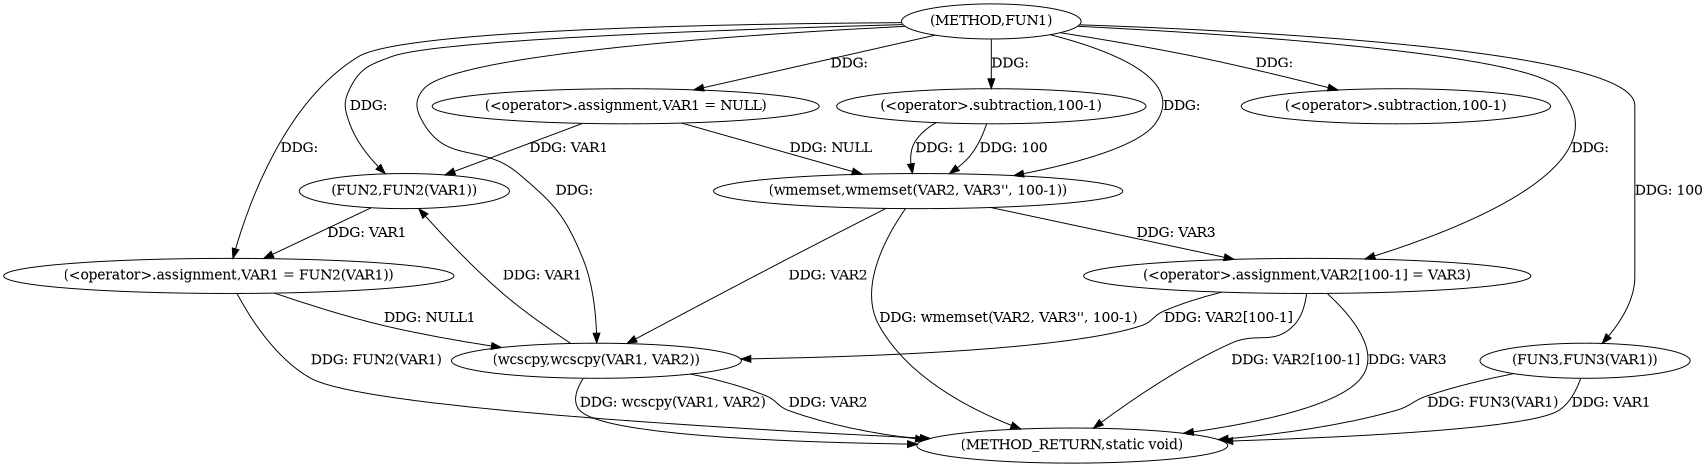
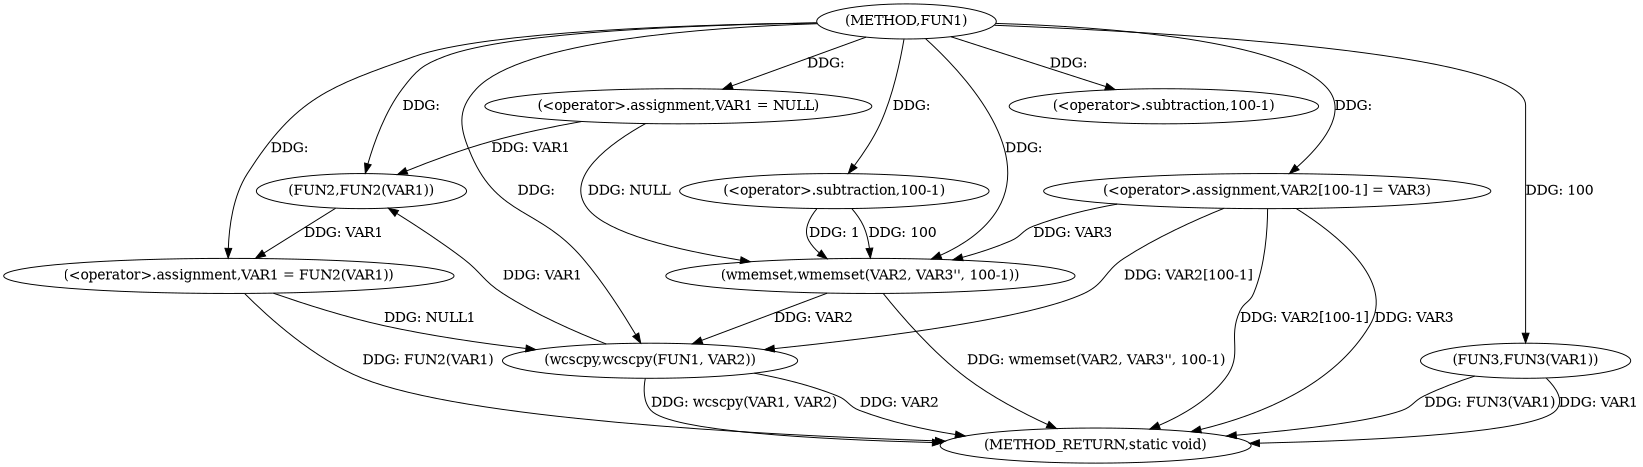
edge "(wmemset,wmemset(VAR2, VAR3'', 100-1))" -> "(<operator>.assignment,VAR2[100-1] = VAR3)": reversed
node "(wcscpy,wcscpy(VAR1, VAR2))": label "(wcscpy,wcscpy(VAR1, VAR2))" -> "(wcscpy,wcscpy(FUN1, VAR2))"
